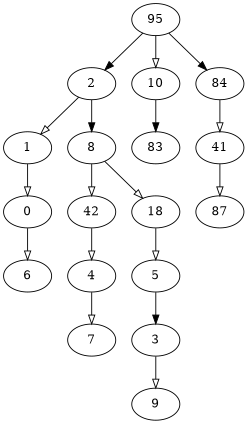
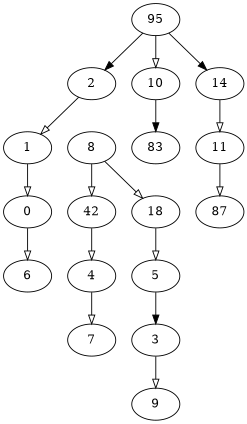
node "84": label "84" -> "14"
edge "2" -> "8": removed
node "41": label "41" -> "11"
